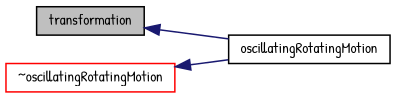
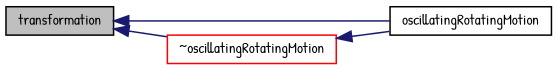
edge "~oscillatingRotatingMotion" -> "transformation": added
